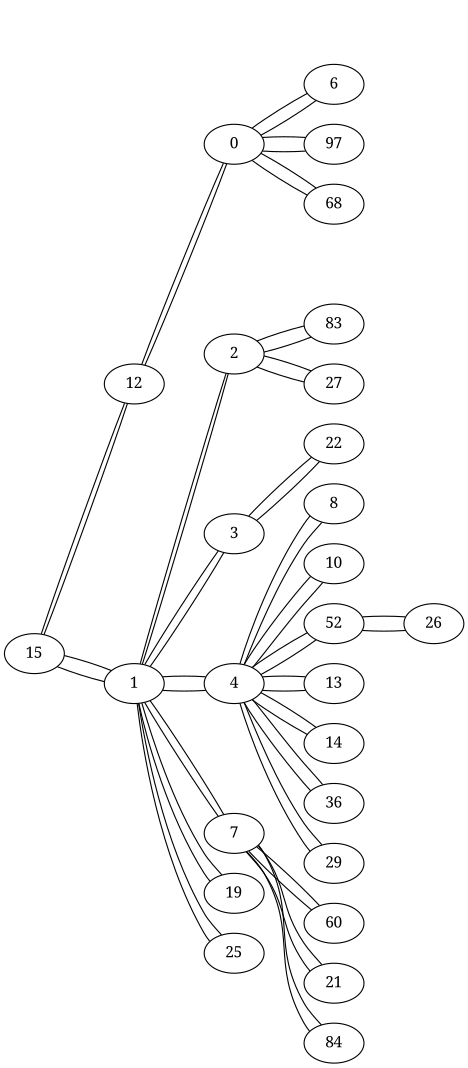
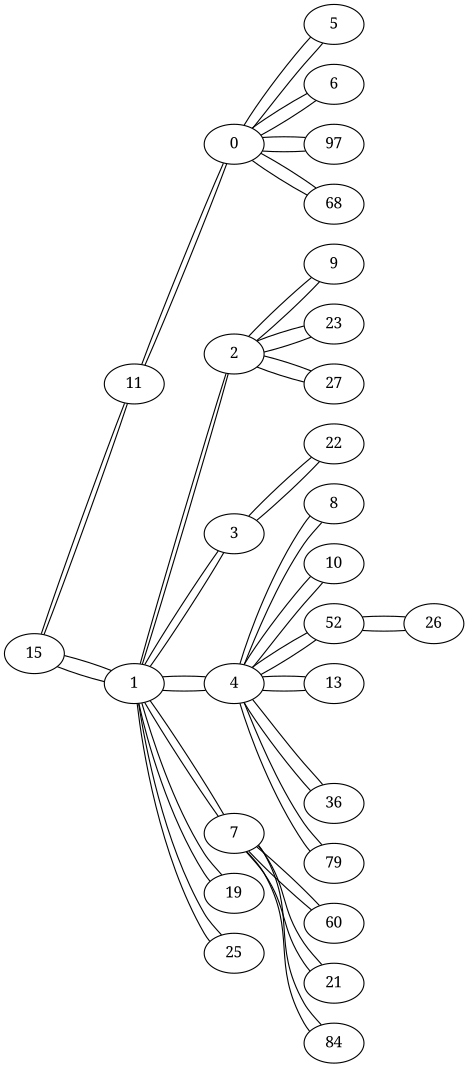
node "5": added
node "9": added
node "83": label "83" -> "23"
node "12": label "12" -> "11"
node "14": removed
node "29": label "29" -> "79"
